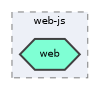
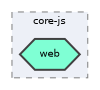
cluster "web-js": label "web-js" -> "core-js"
